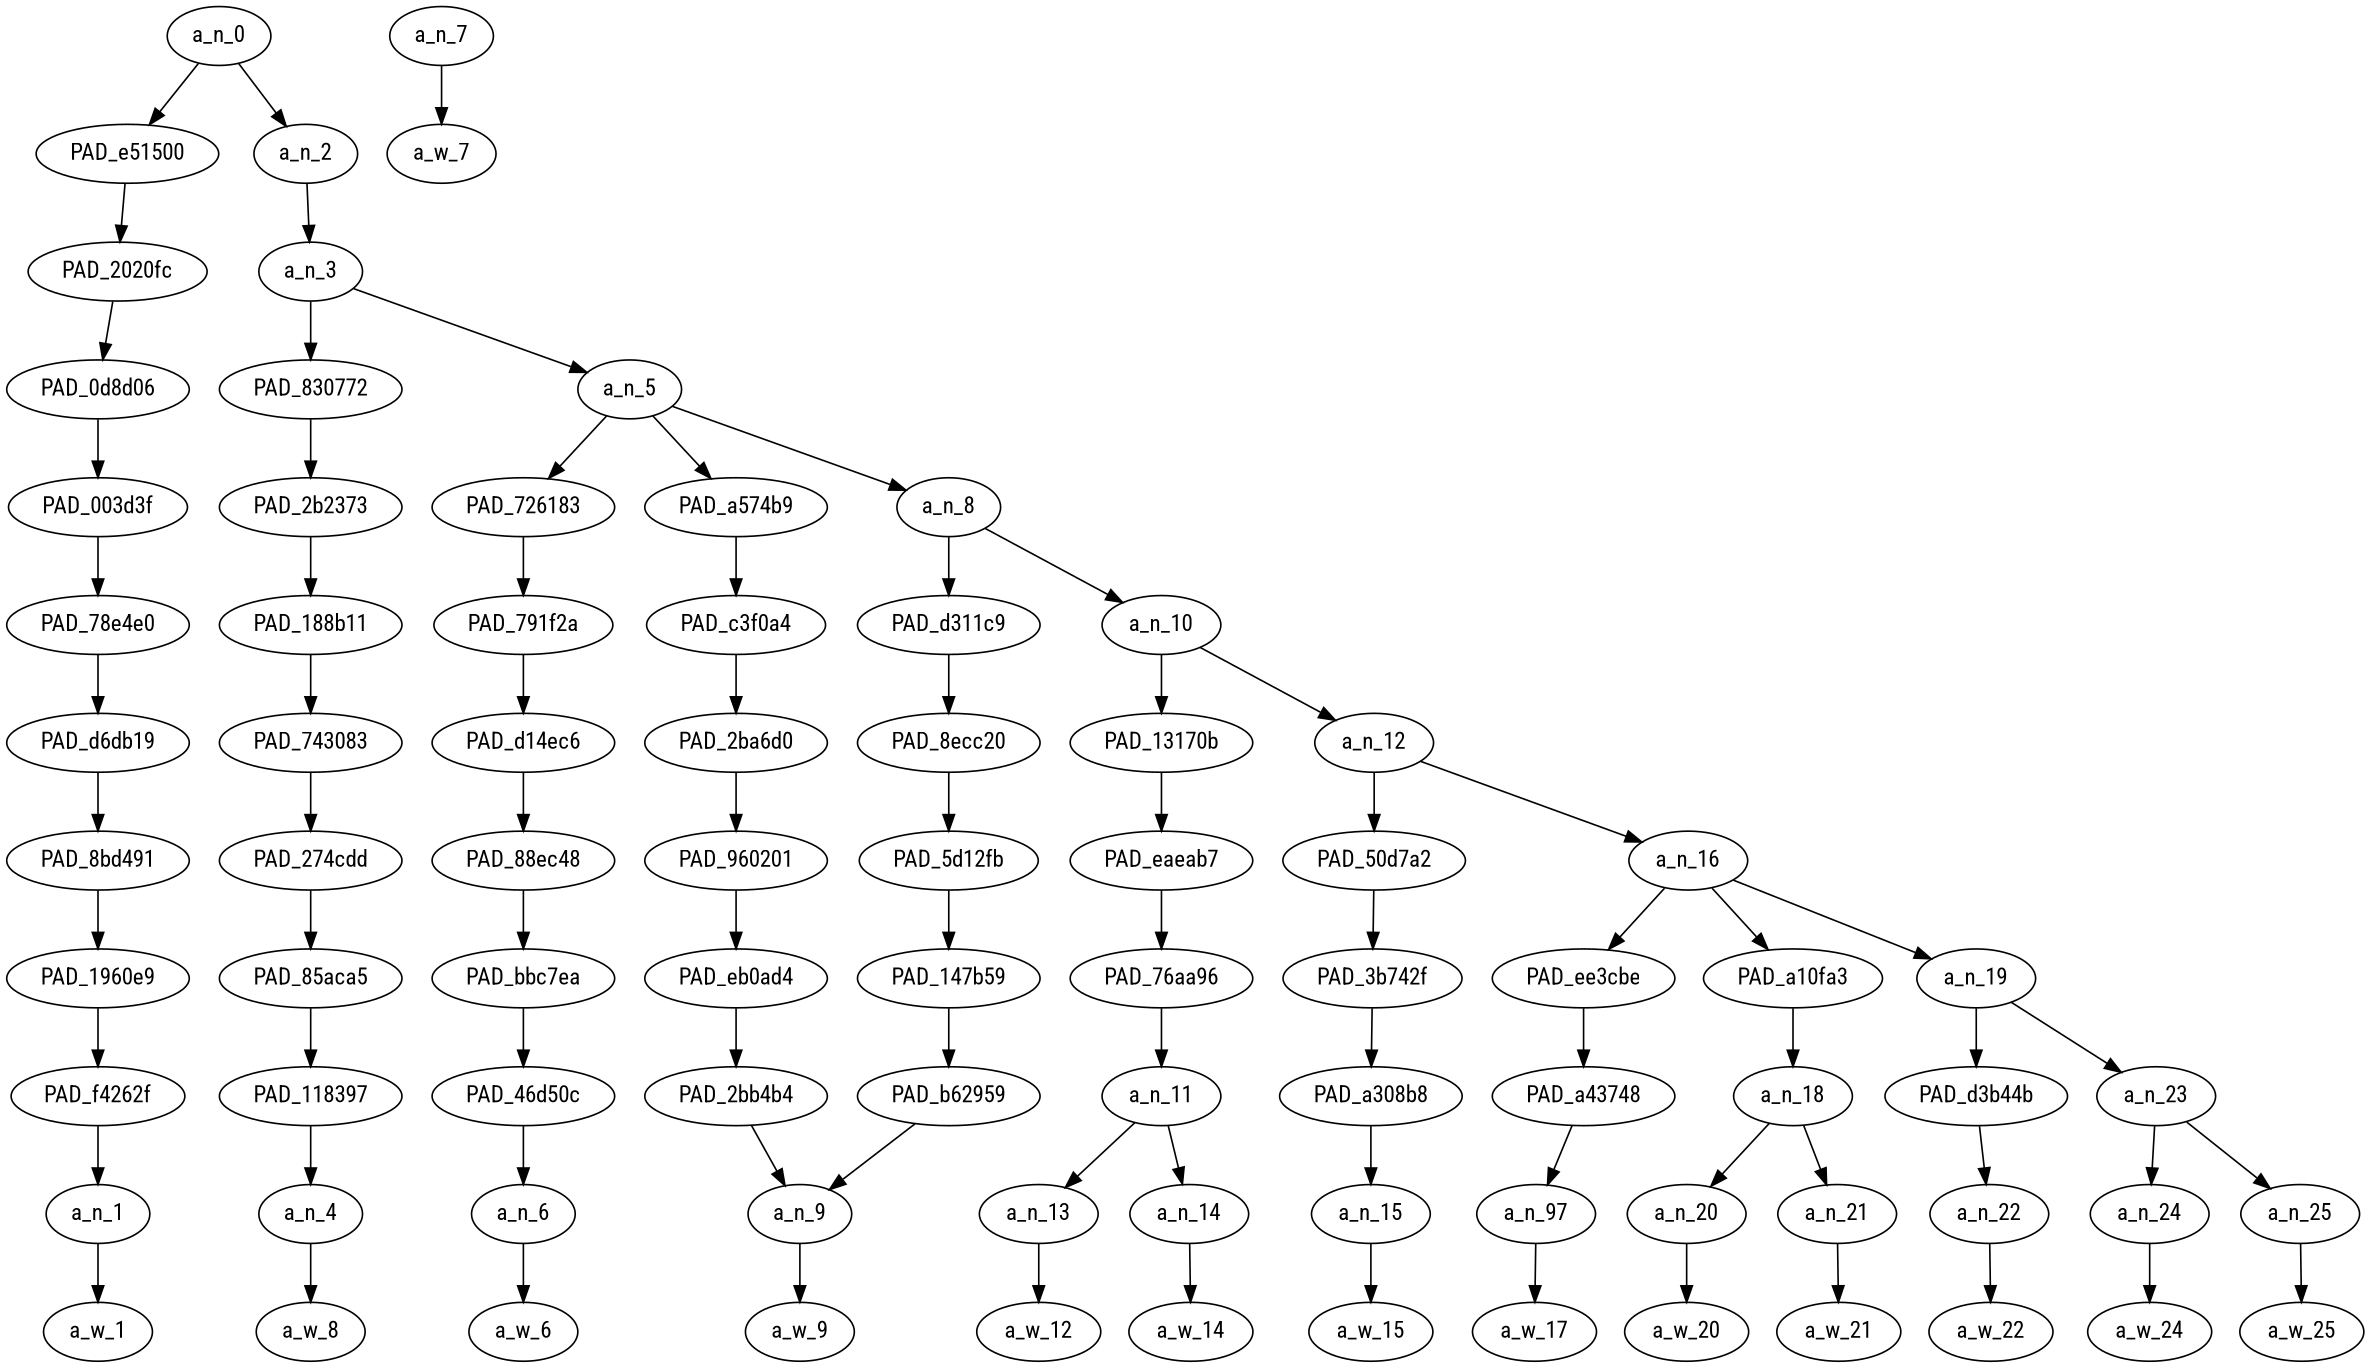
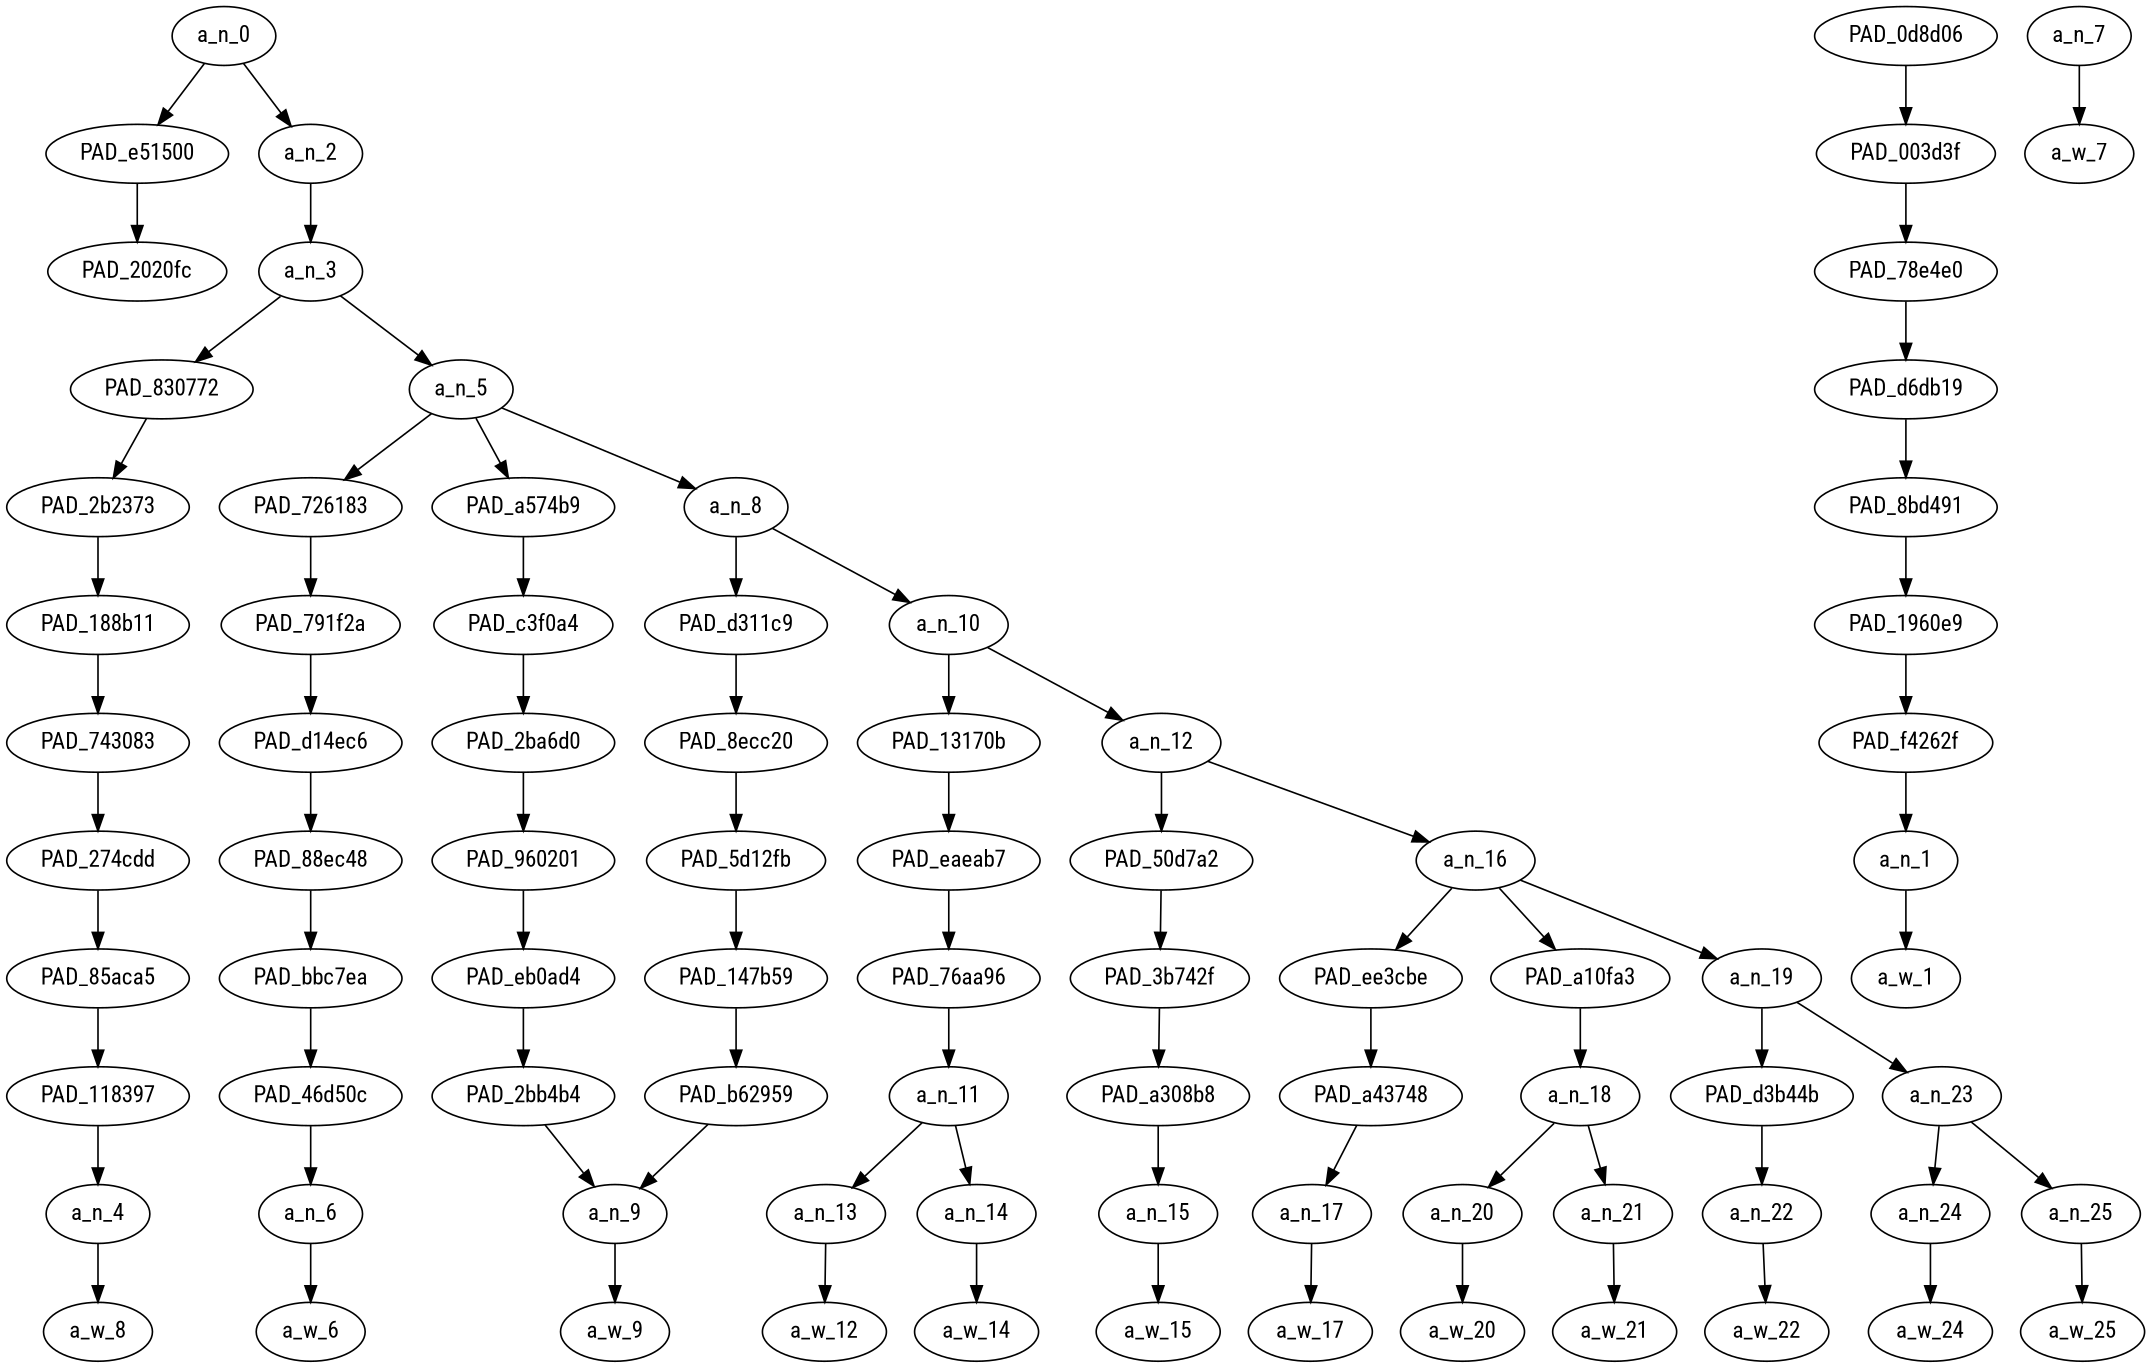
edge "PAD_2020fc" -> "PAD_0d8d06": removed
node "a_n_97": label "a_n_97" -> "a_n_17"
